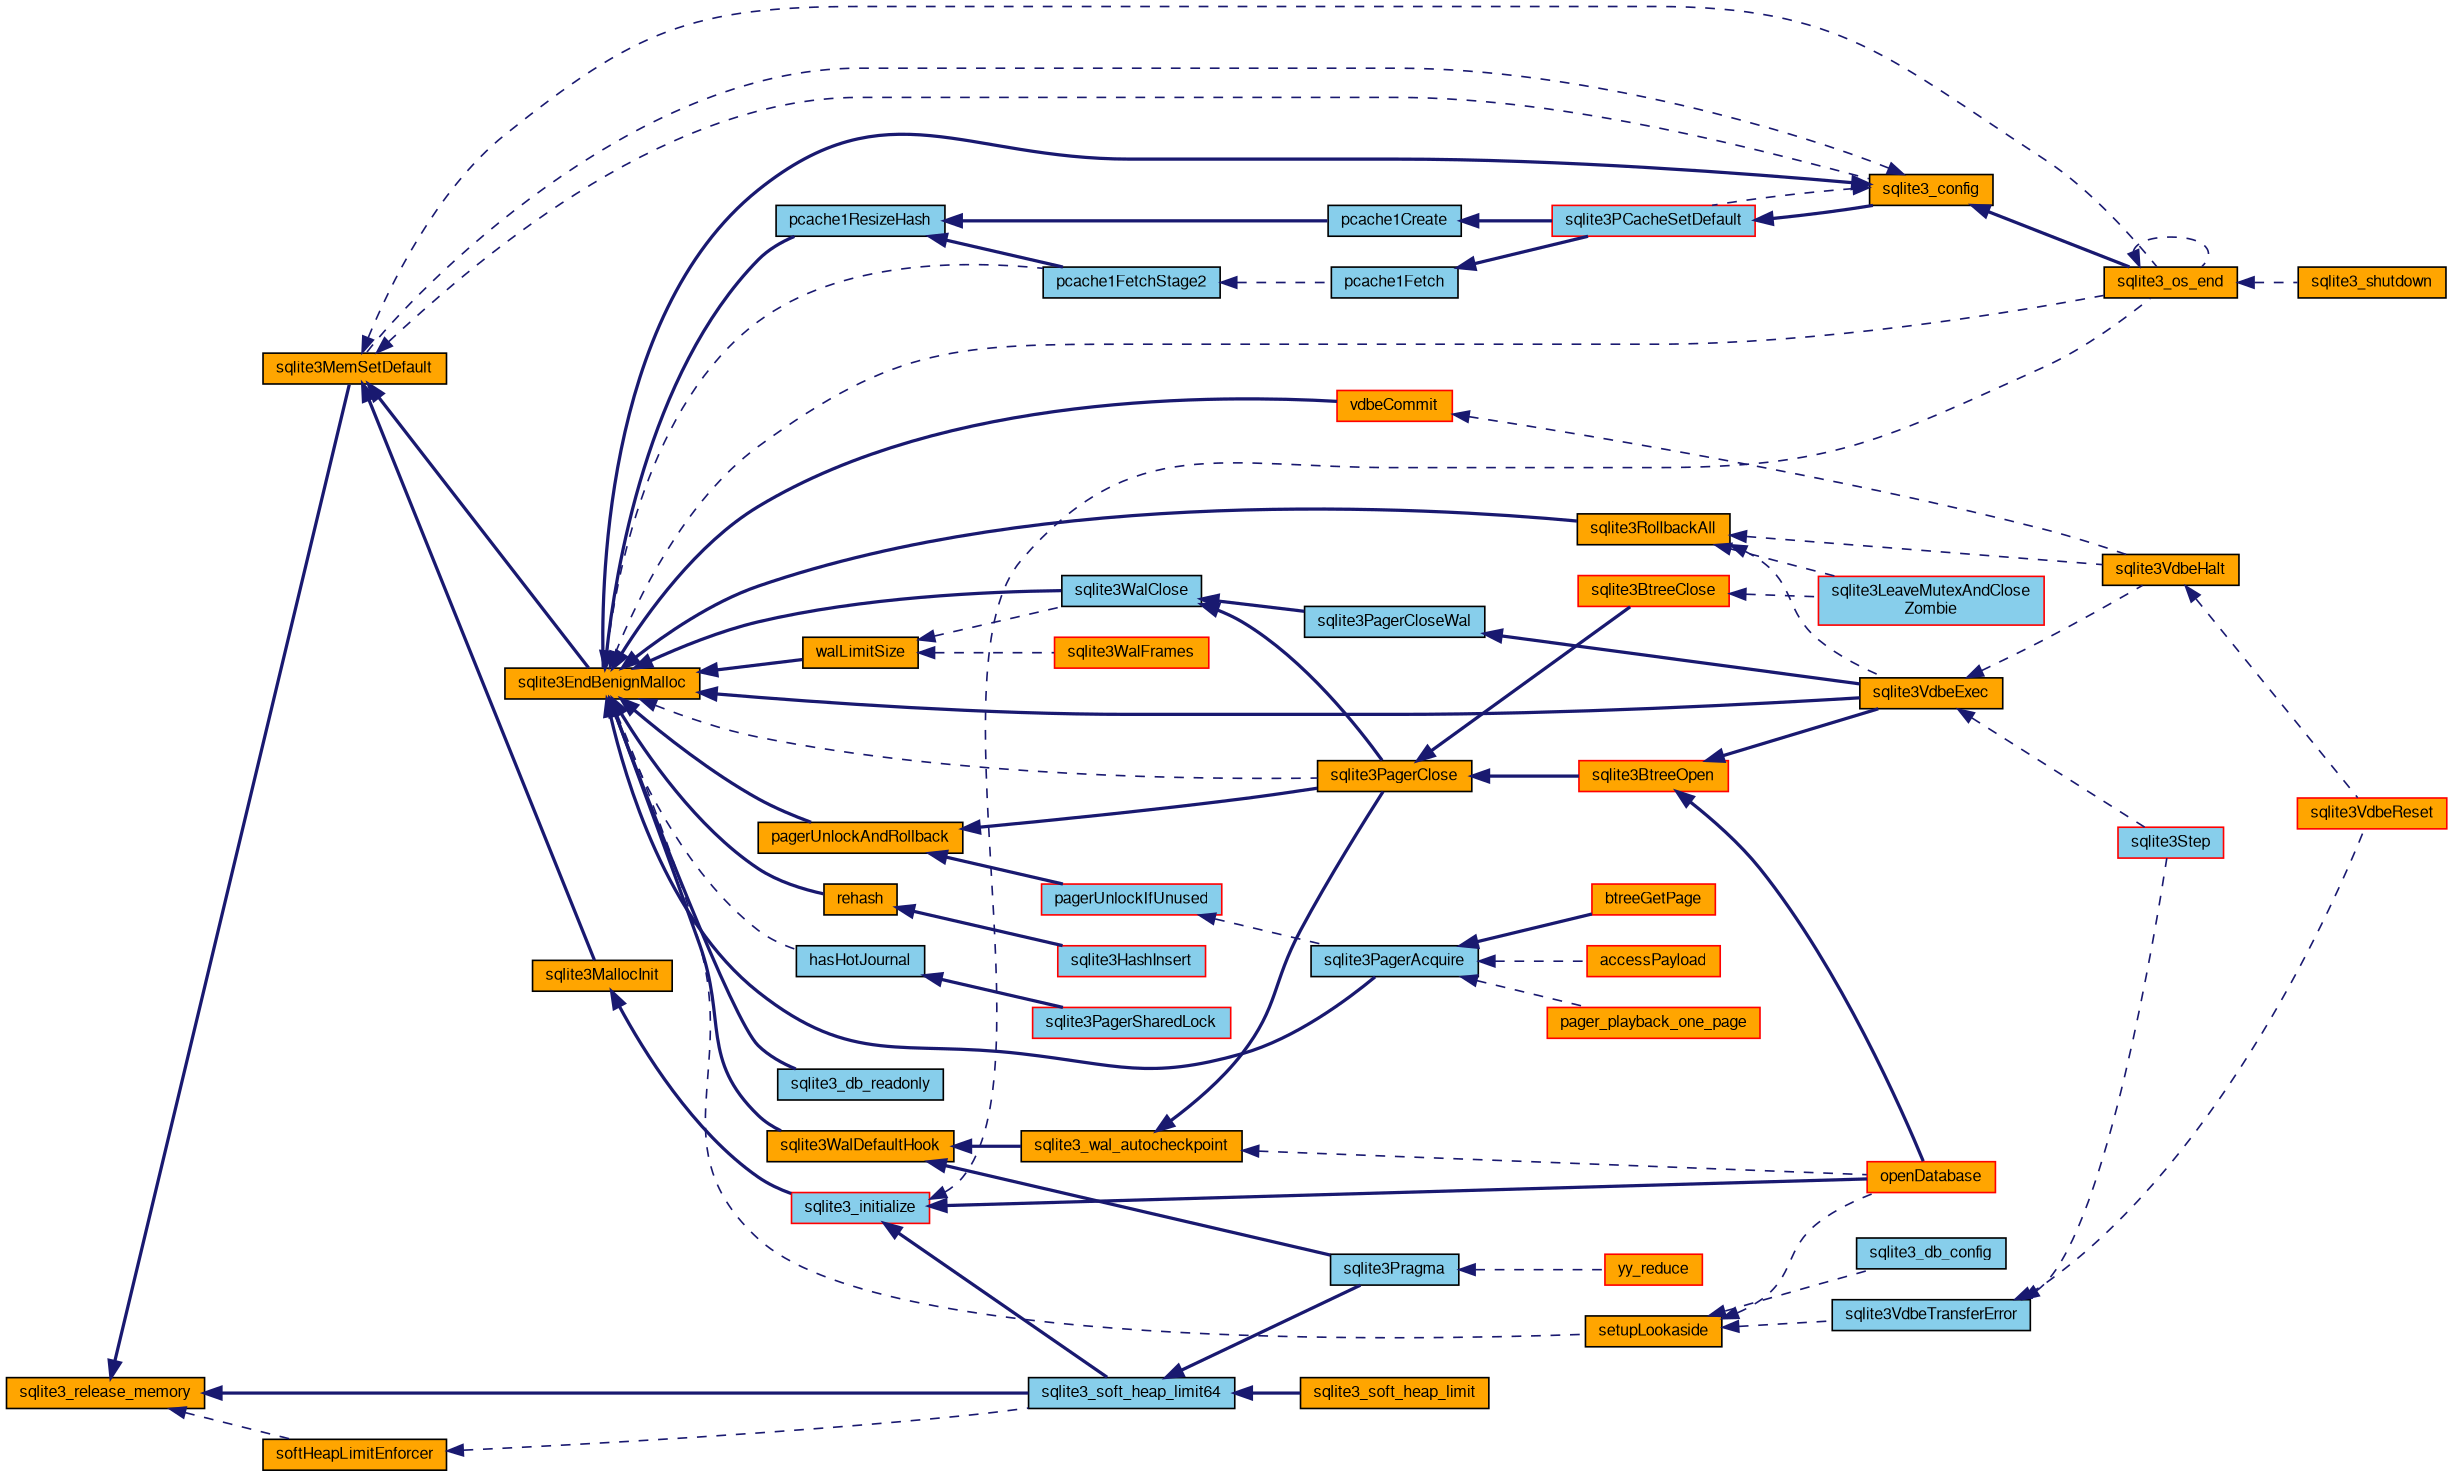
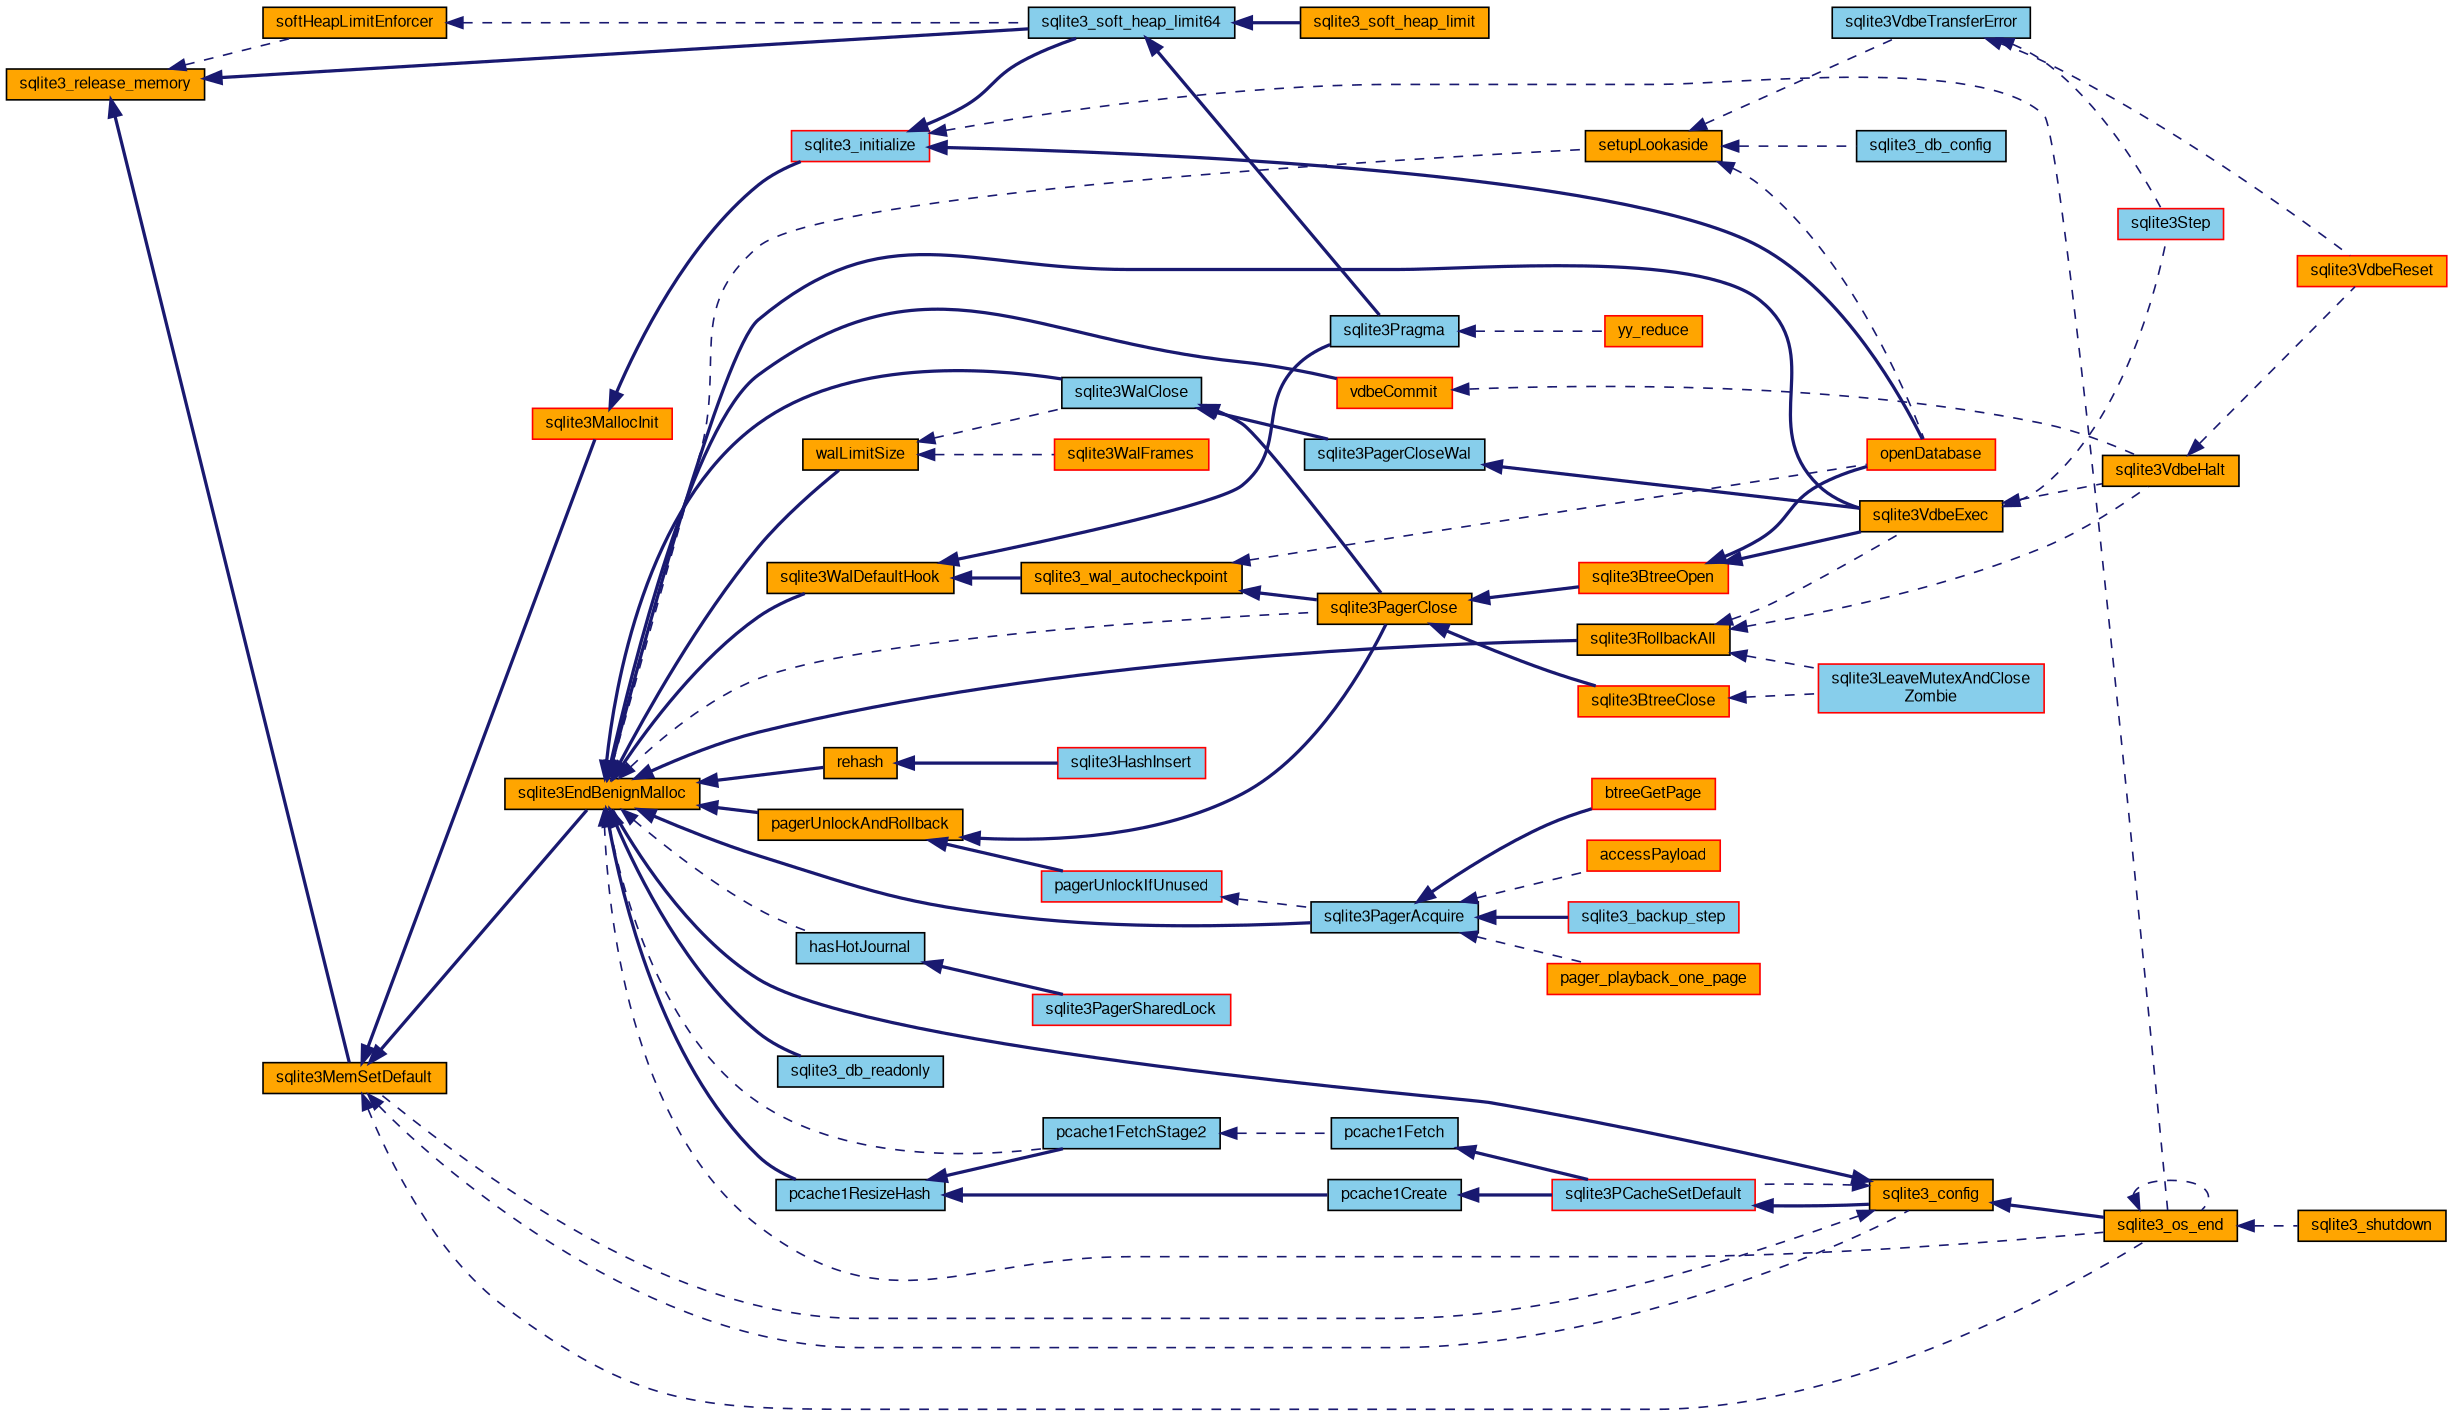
node "sqlite3_backup_step": added
node "sqlite3MallocInit": color black -> red
